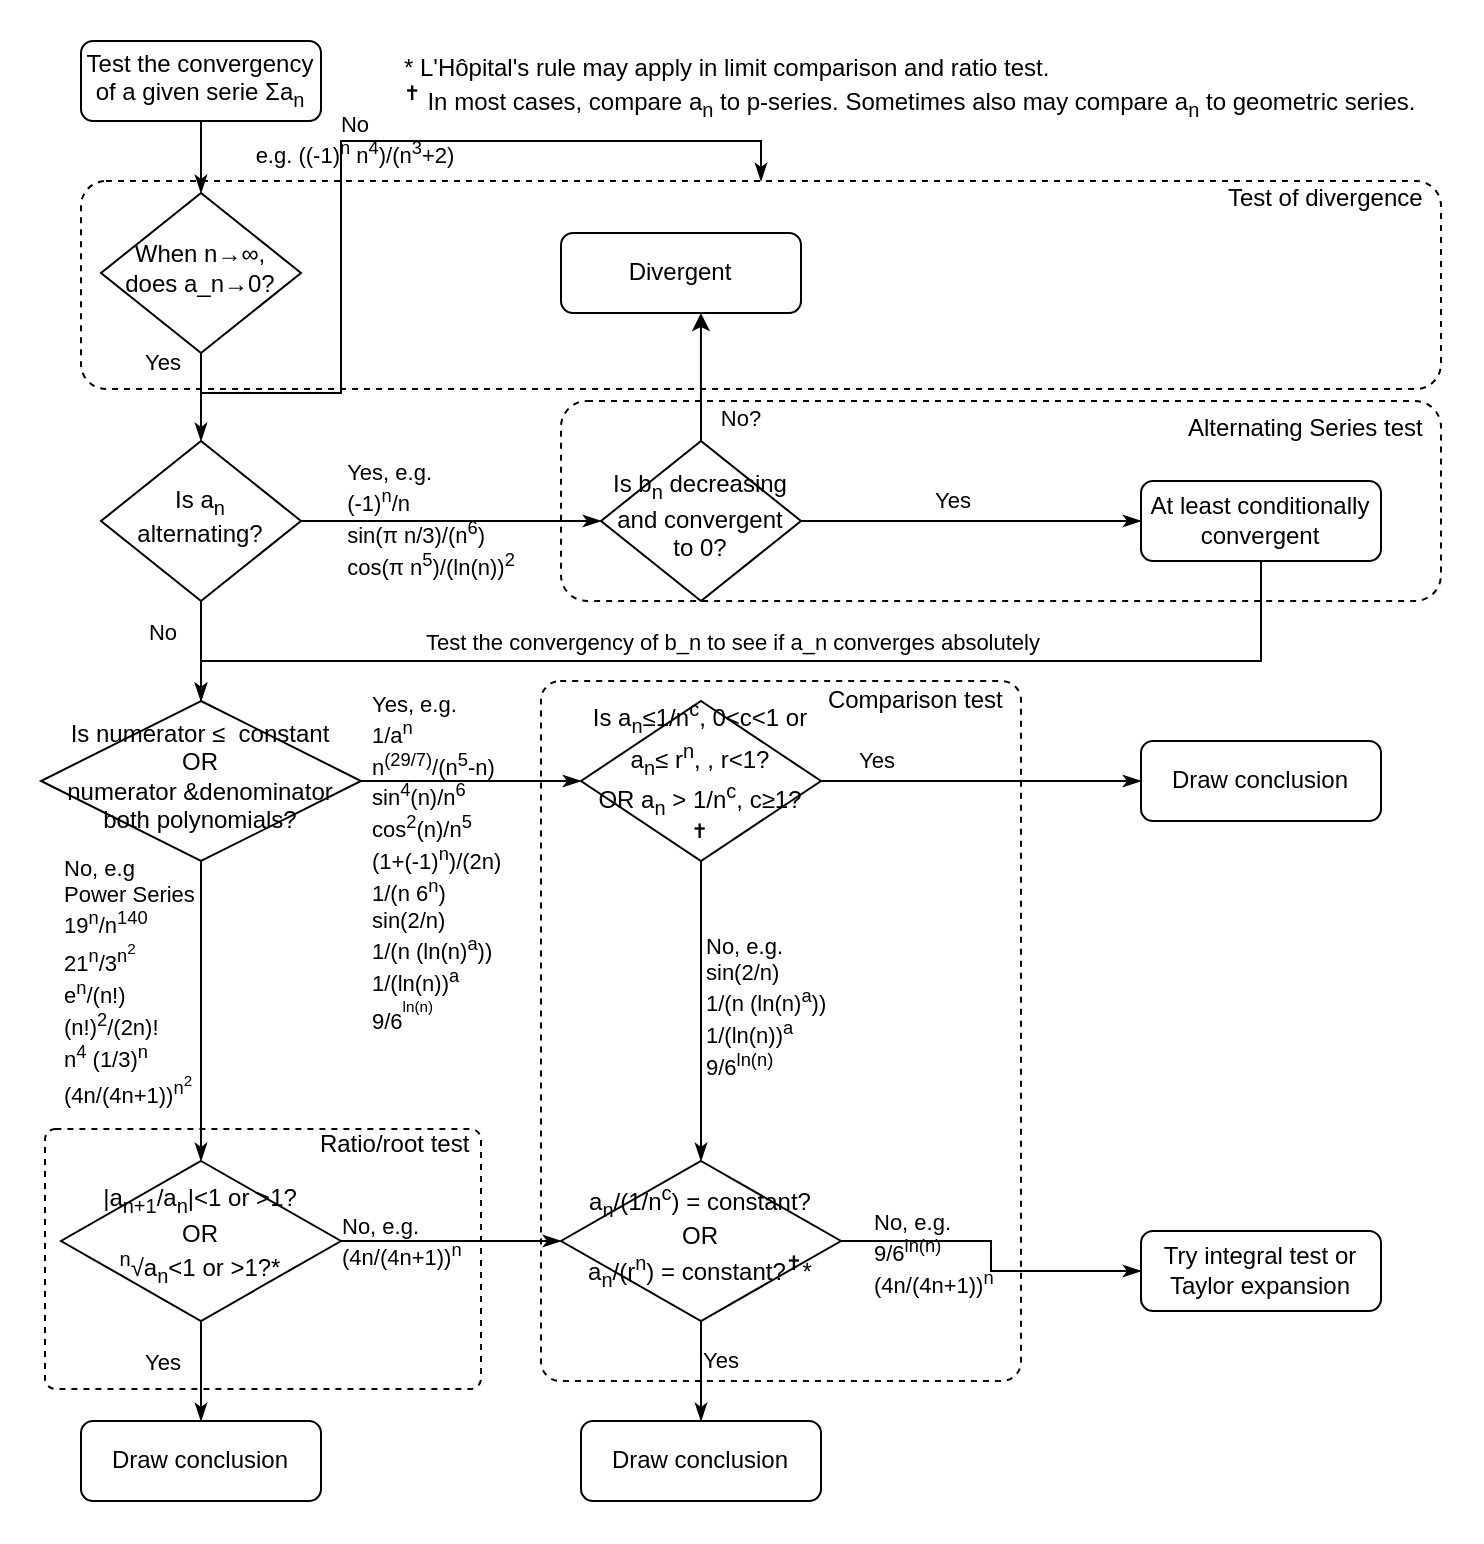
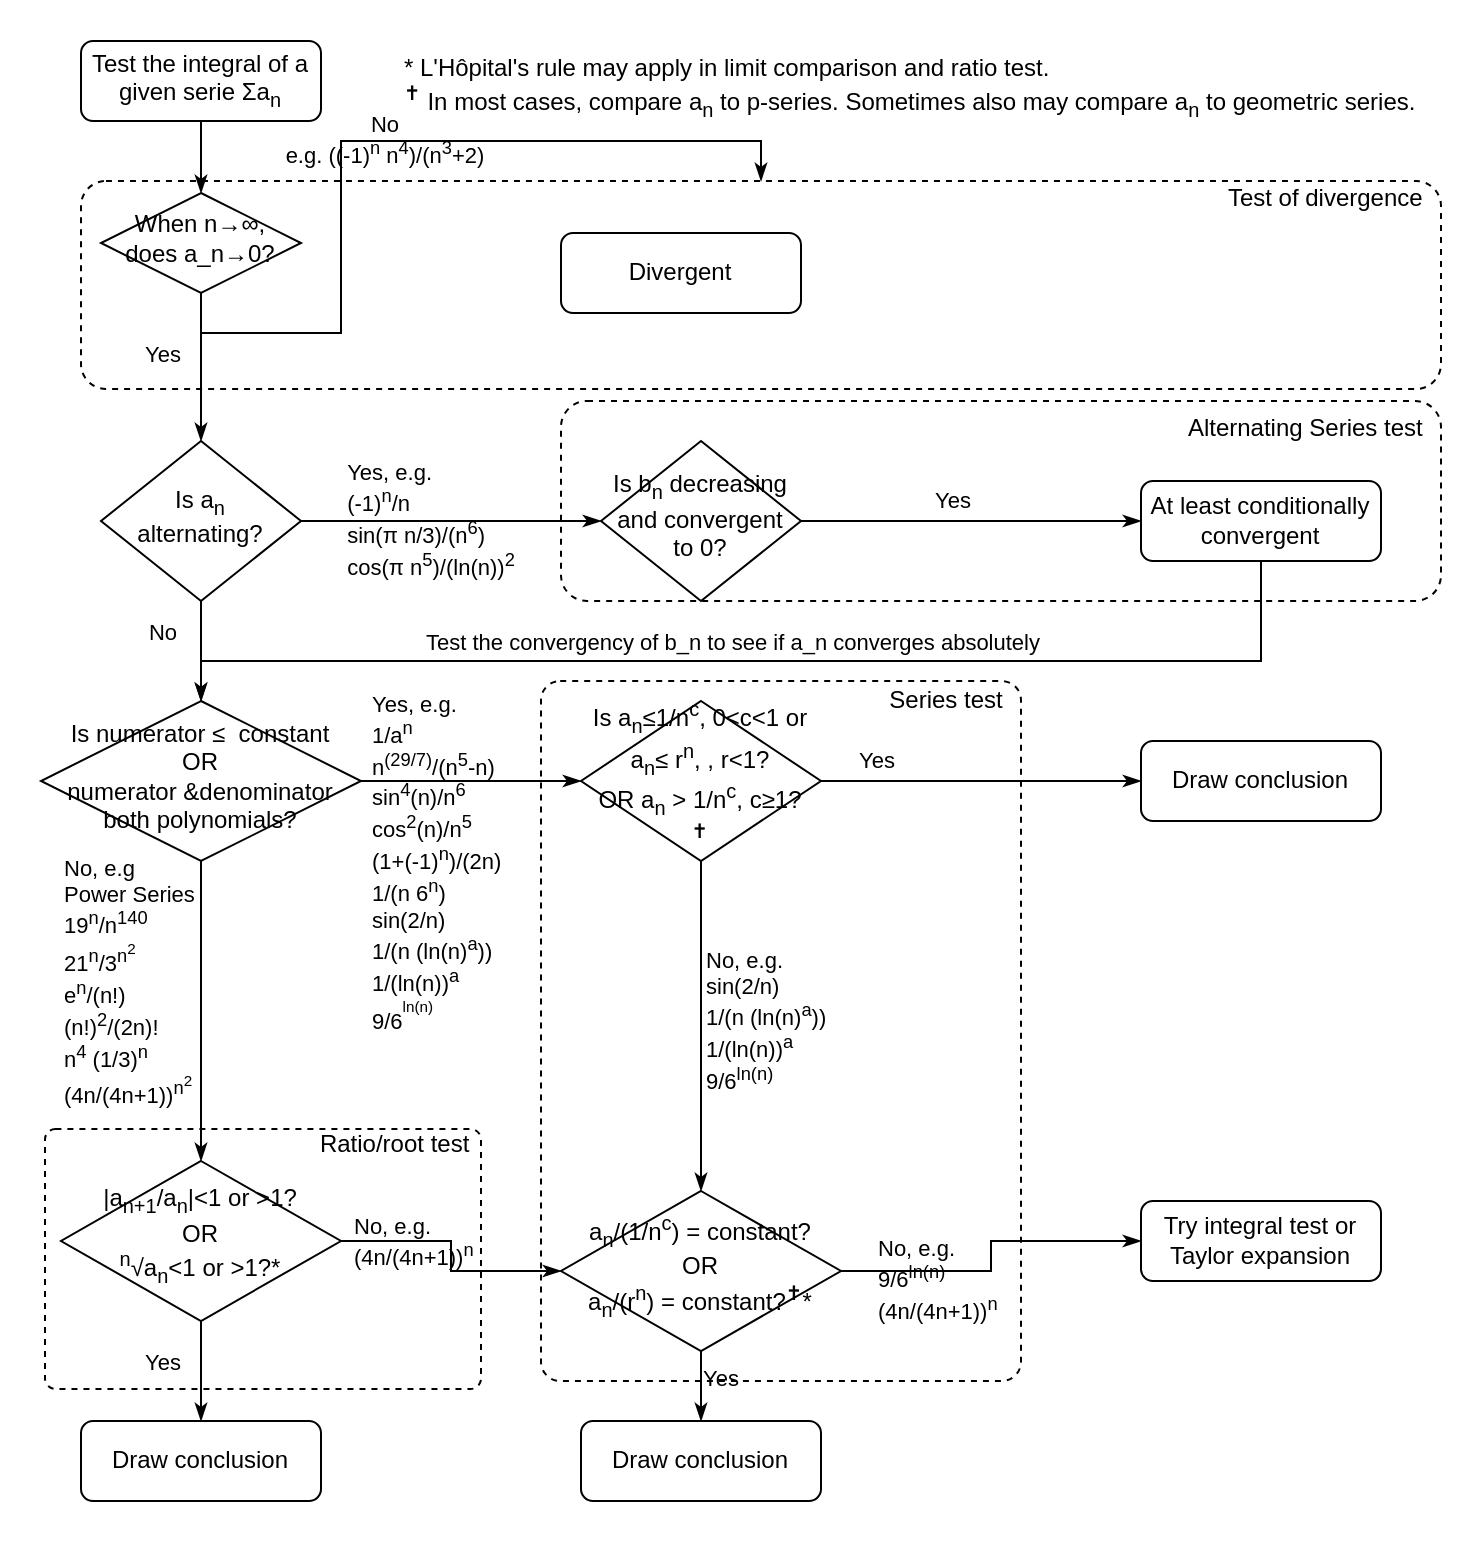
node "Test the convergency of a given serie Σan": label "Test the convergency of a given serie Σan" -> "Test the integral of a given serie Σan"
node "When n→∞, does a_n→0?": size 200x160 -> 200x100
edge "Is bn decreasing and convergent to 0?" -> "Divergent": removed, label "No?"
node "Comparison test": label "Comparison test" -> "Series test"
node "an/(1/nc) = constant? OR an/(rn) = constant?✝*": moved (701, 1241) -> (701, 1271)
node "Try integral test or Taylor expansion": moved (1261, 1271) -> (1261, 1241)
